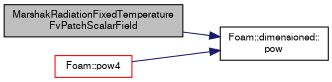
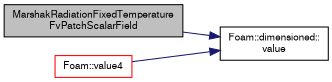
node "Foam::dimensioned:: pow": label "Foam::dimensioned:: pow" -> "Foam::dimensioned:: value"
node "Foam::pow4": label "Foam::pow4" -> "Foam::value4"
